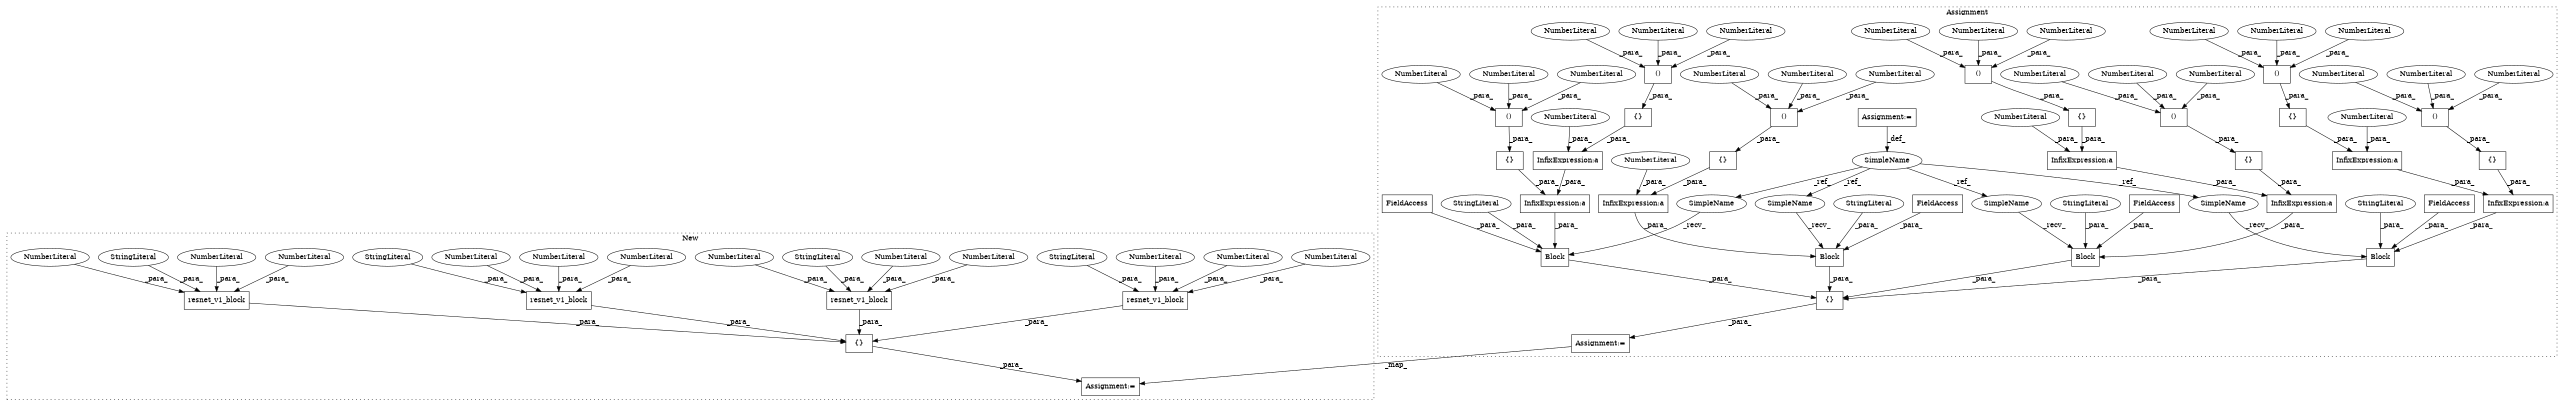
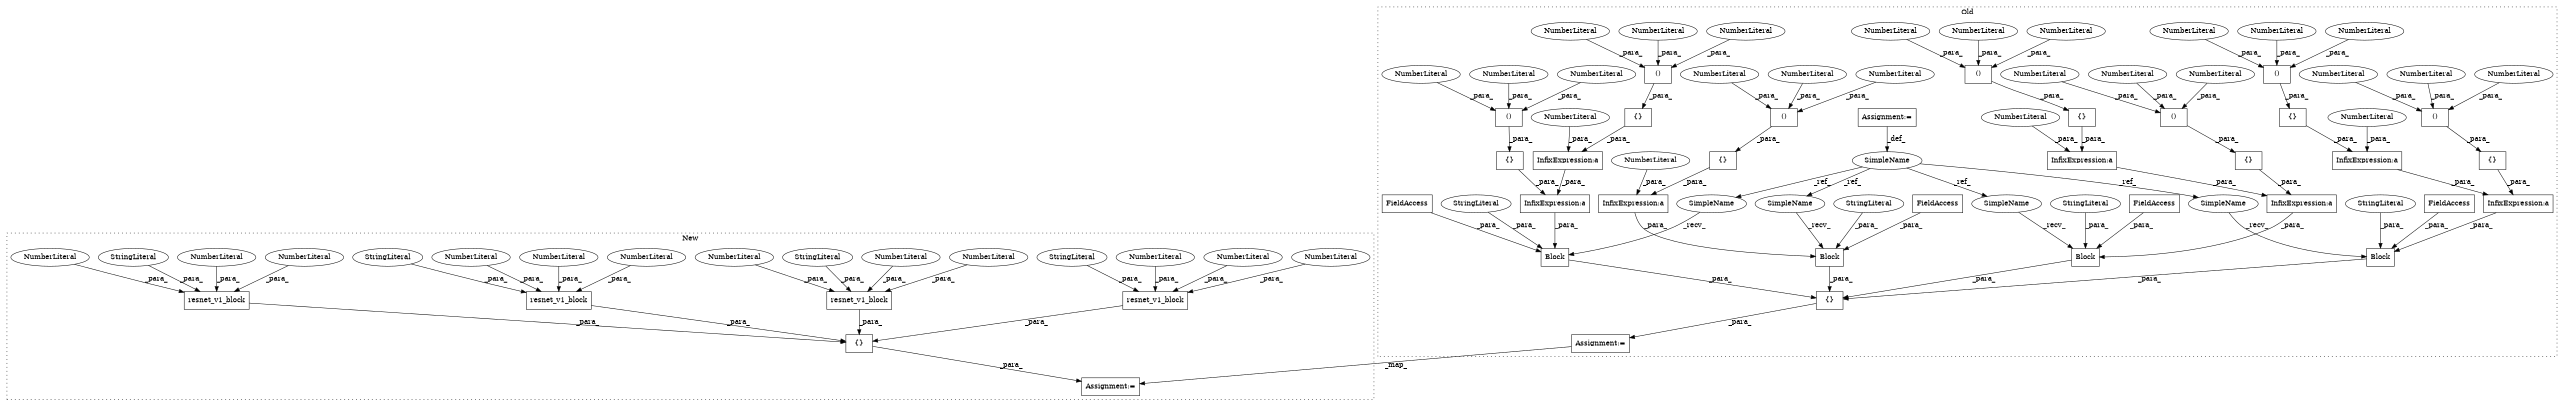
cluster "Assignment": label "Assignment" -> "Old"
